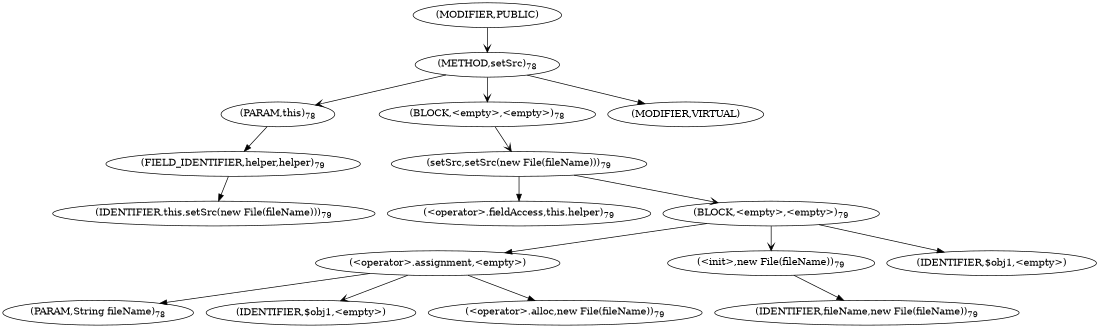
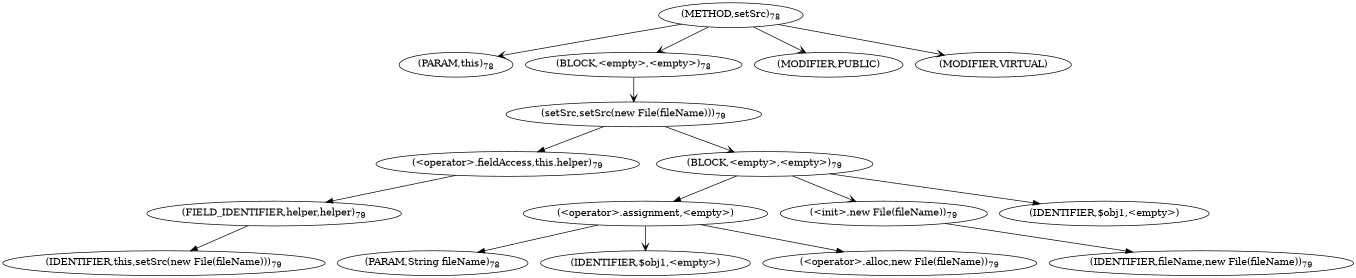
edge "(MODIFIER,PUBLIC)" -> "(METHOD,setSrc)": reversed
edge "(METHOD,setSrc)" -> "(MODIFIER,VIRTUAL)": arrowhead normal -> vee
edge "(PARAM,this)" -> "(FIELD_IDENTIFIER,helper,helper)": now "(<operator>.fieldAccess,this.helper)" -> "(FIELD_IDENTIFIER,helper,helper)"
